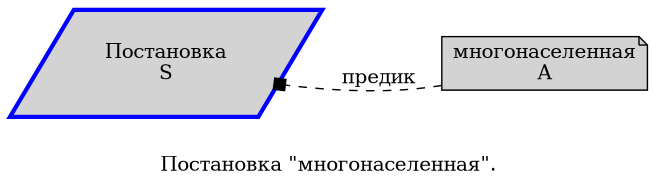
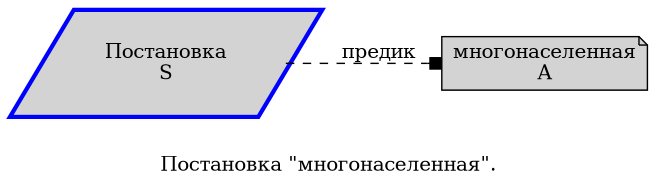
edge "многонаселенная A" -> "Постановка S": reversed
